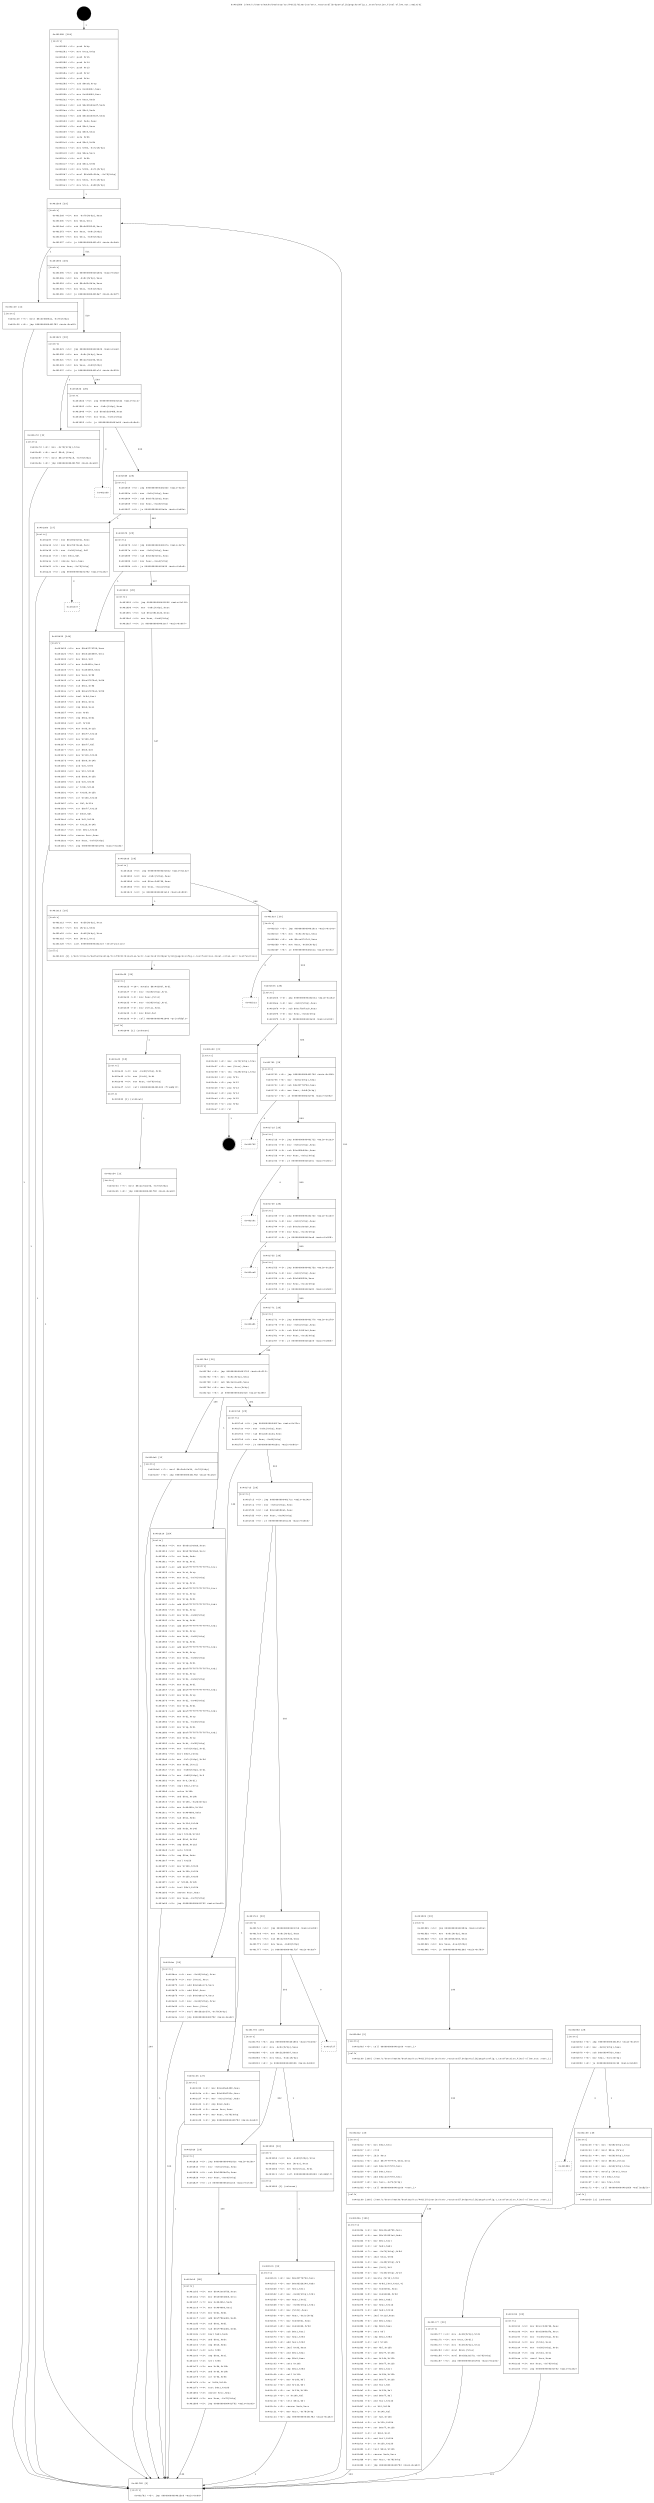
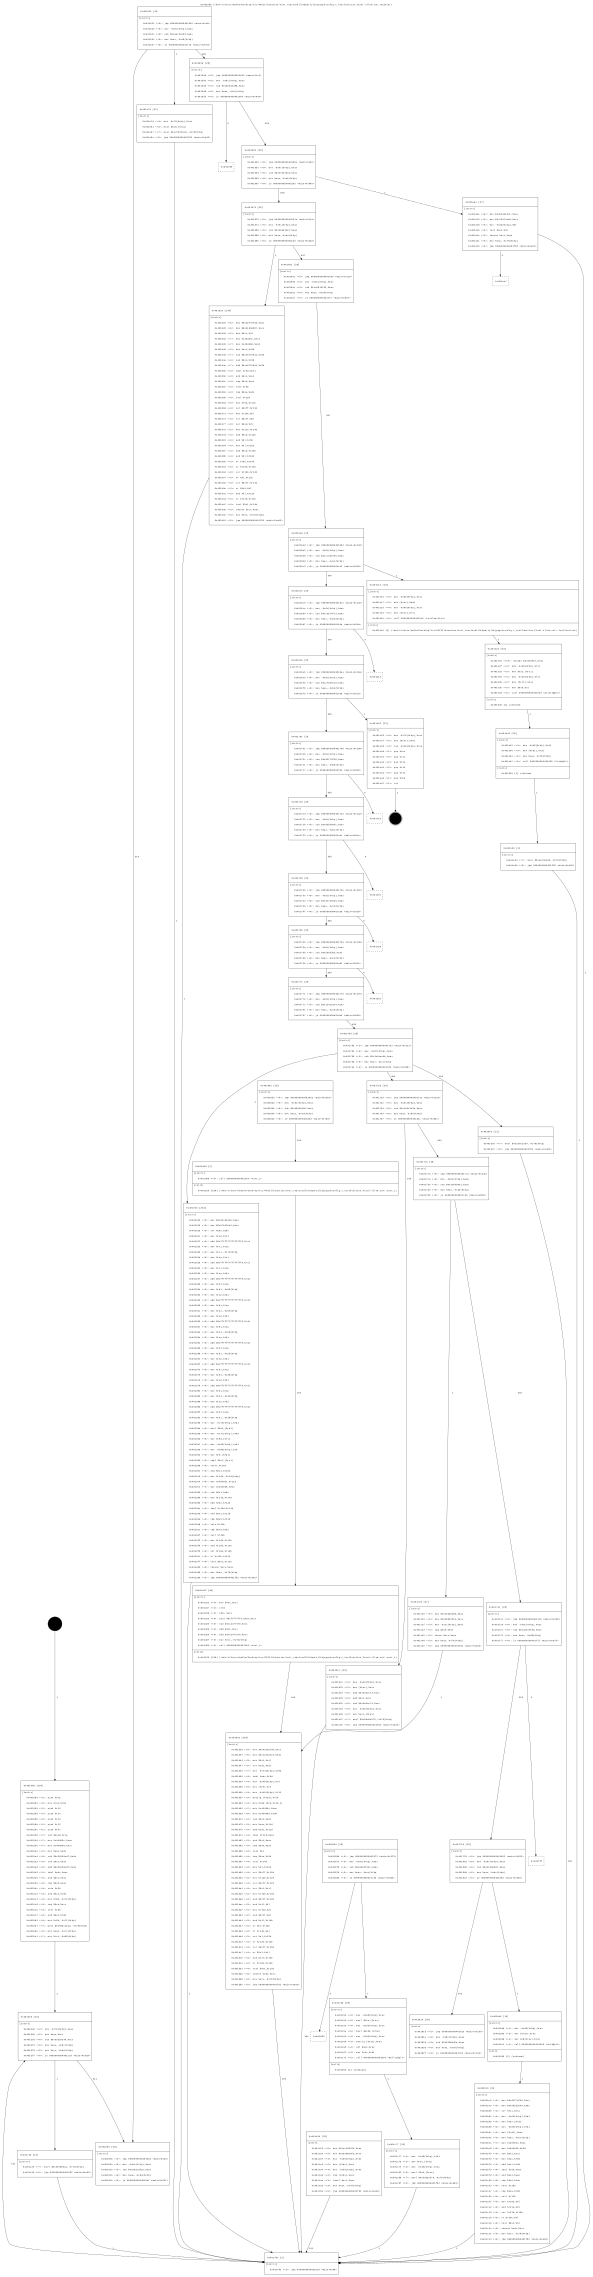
edge "0x401605 [28]" -> "0x401621 [28]": reversed
edge "0x401c35 [27]" -> "0x401f82 [5]": now "0x401c35 [27]" -> "0x401d3a [166]"
node "0x401cb5 [88]": removed
